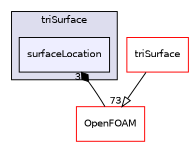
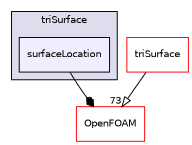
edge "OpenFOAM" -> "surfaceLocation": reversed
